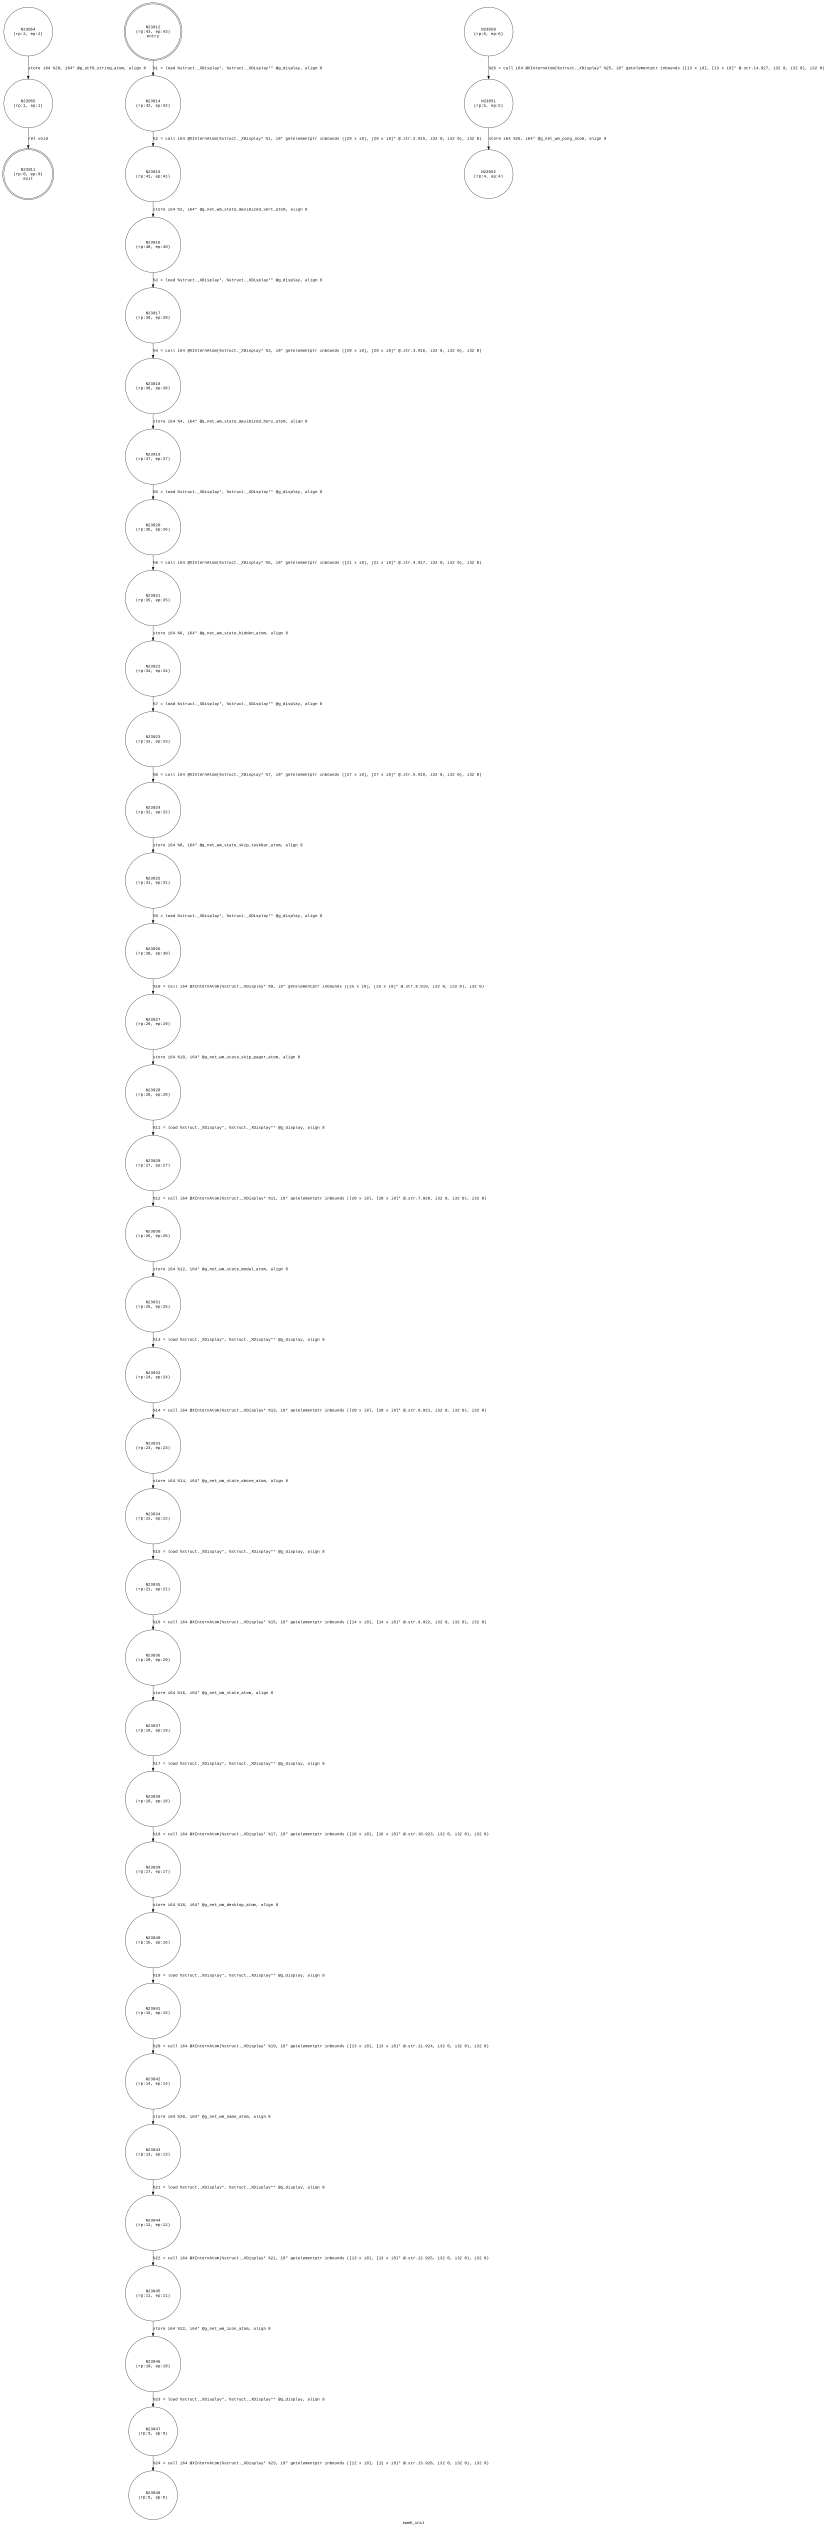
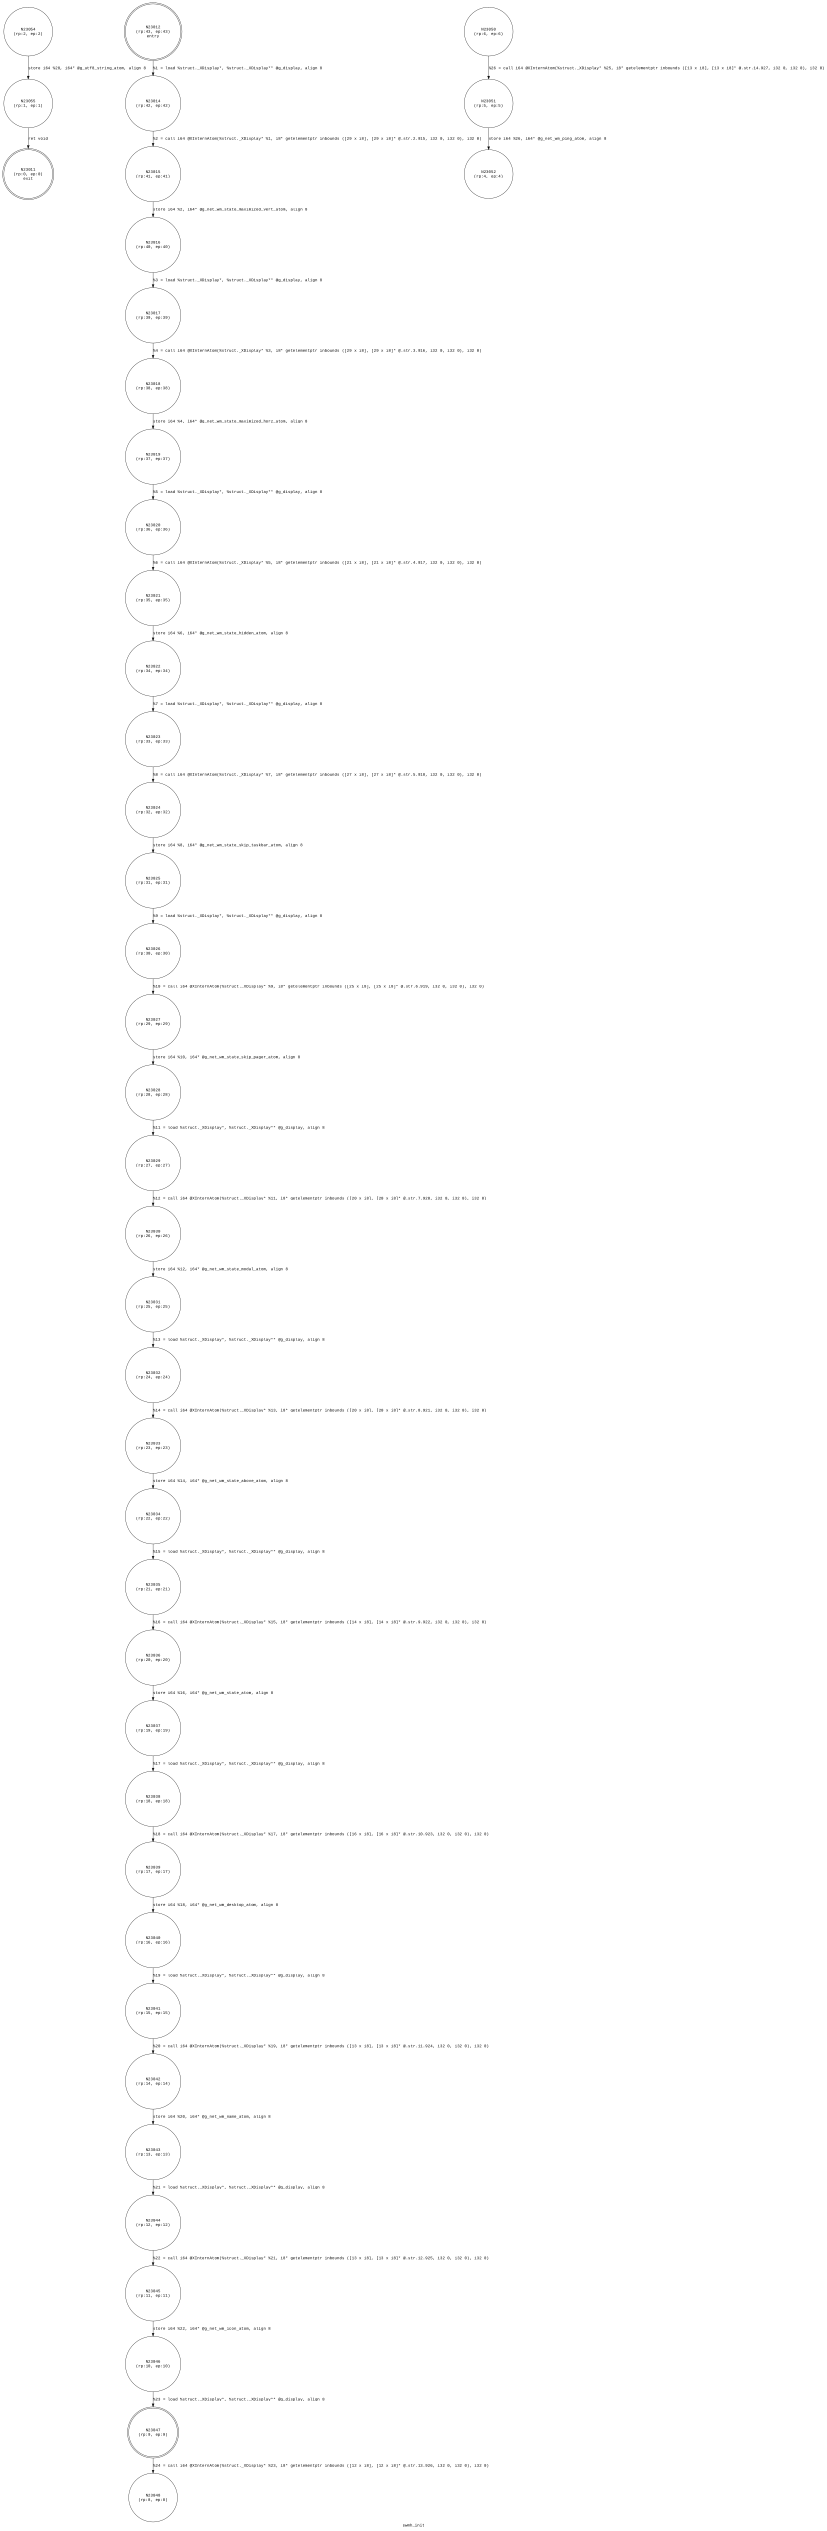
node "N23047 (rp:9, ep:9)": shape circle -> doublecircle
